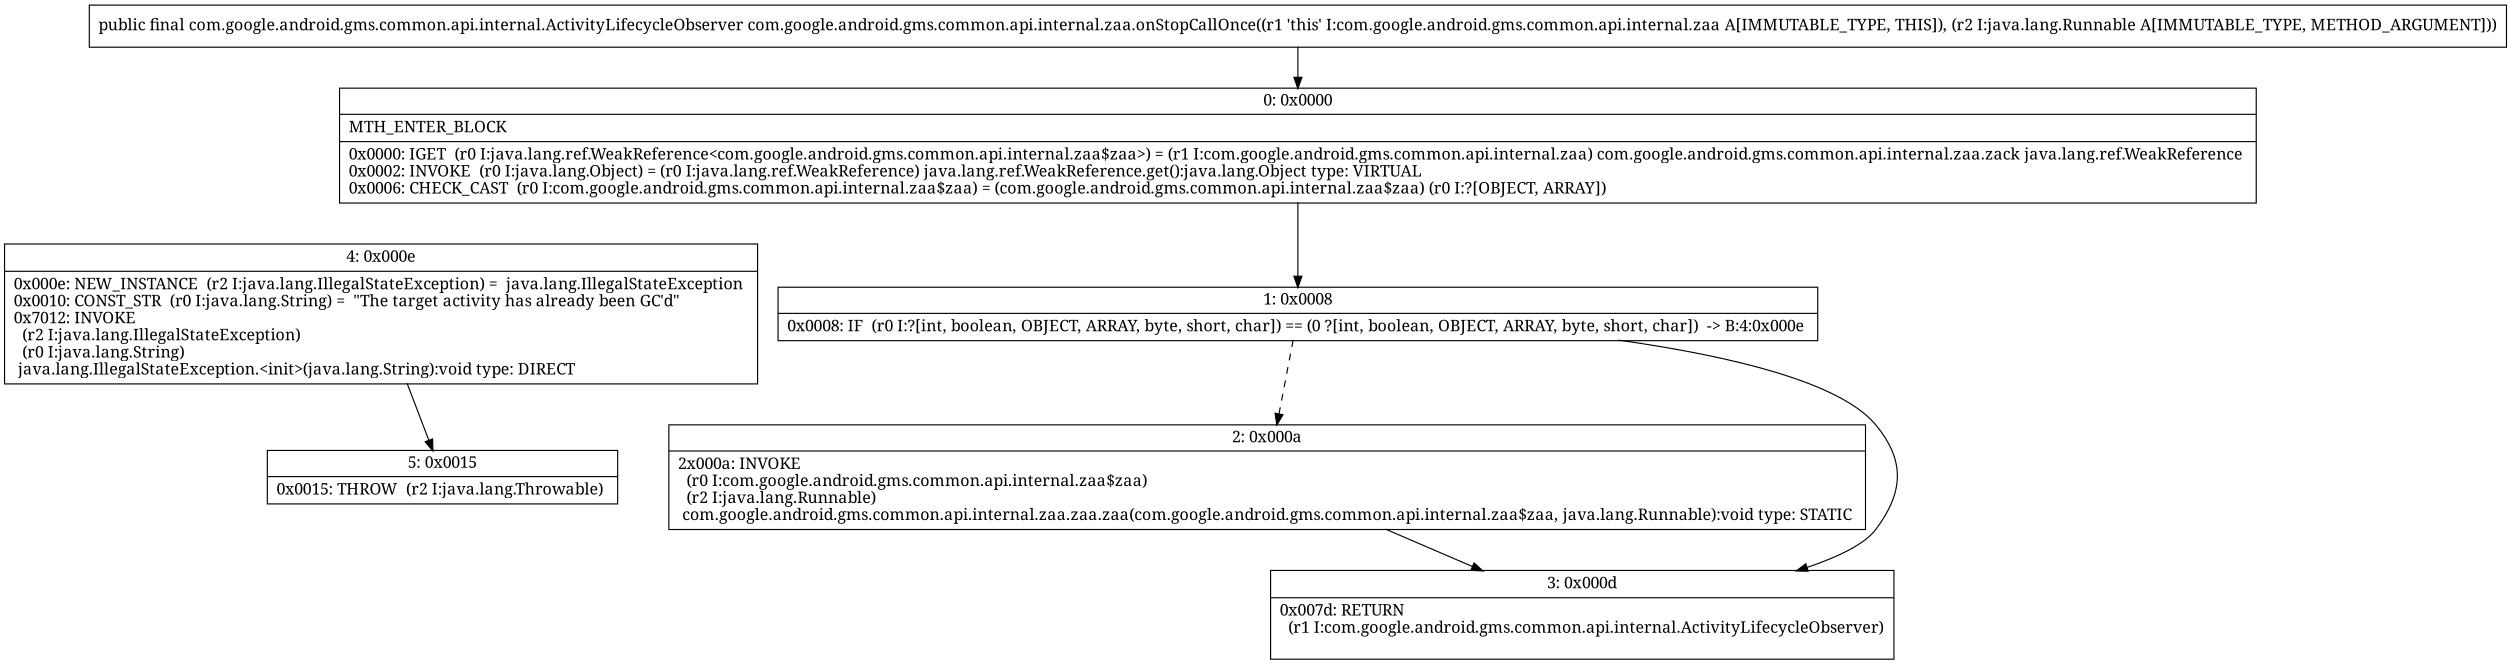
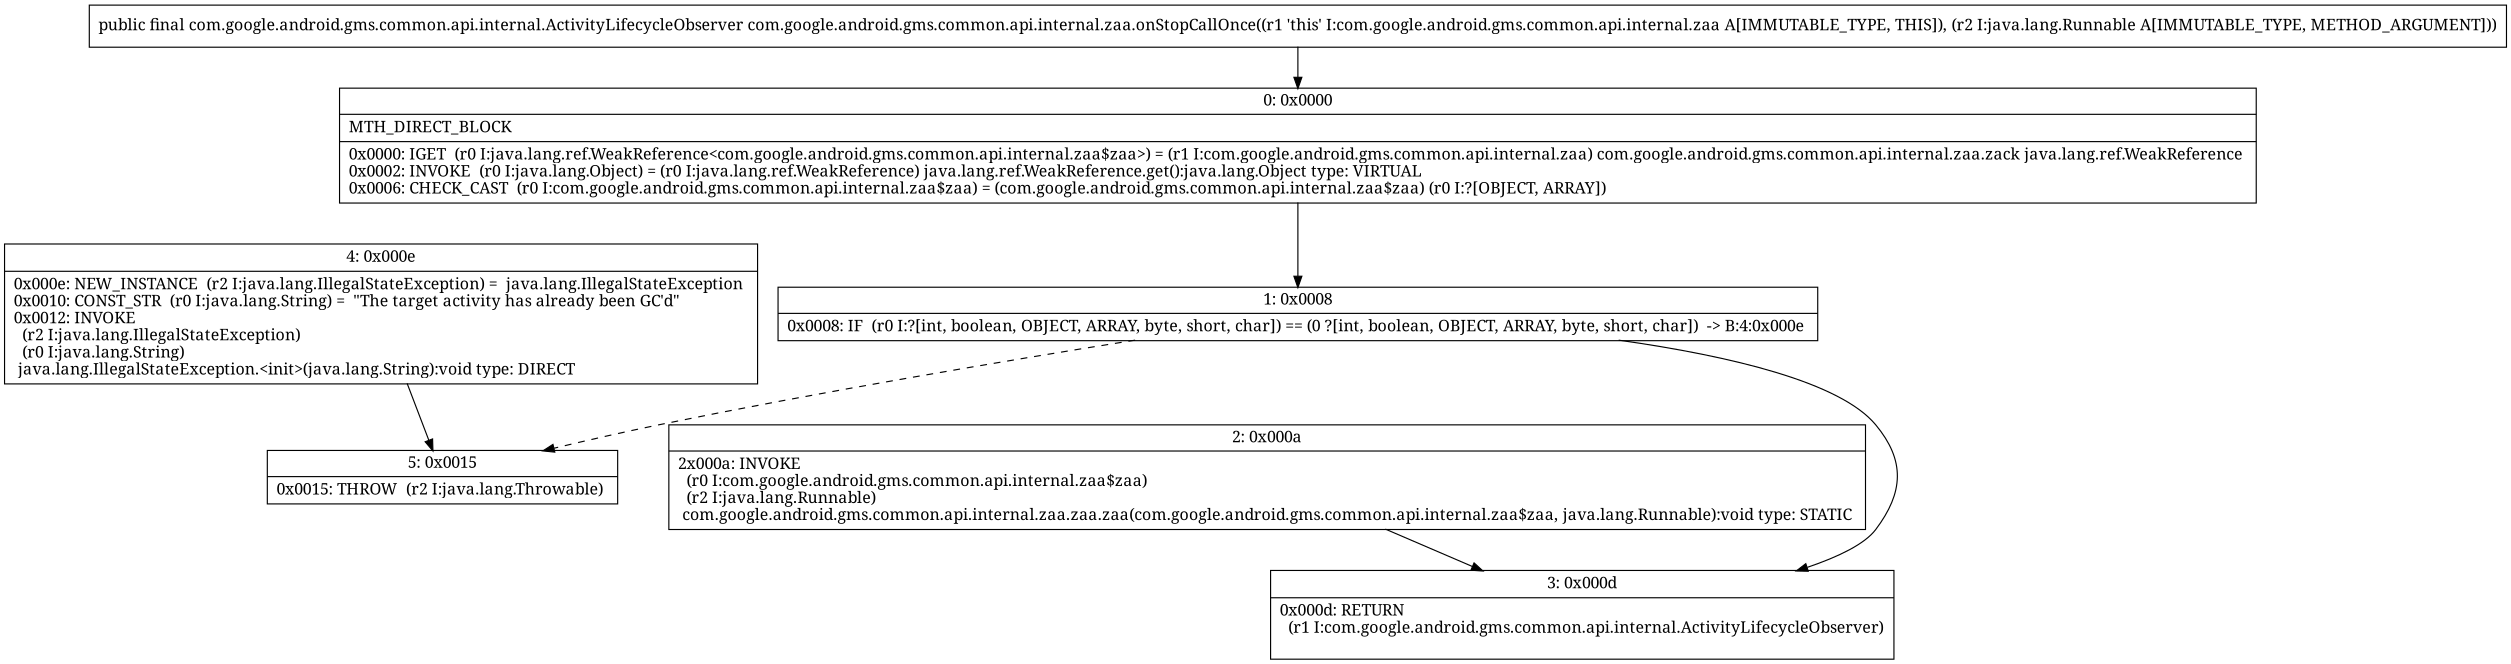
node "0: 0x0000": text "MTH_ENTER_BLOCK" -> "MTH_DIRECT_BLOCK"
node "4: 0x000e": text "0x7012: INVOKE" -> "0x0012: INVOKE"
edge "1: 0x0008" -> "2: 0x000a": now "1: 0x0008" -> "5: 0x0015"
node "3: 0x000d": text "0x007d: RETURN" -> "0x000d: RETURN"
